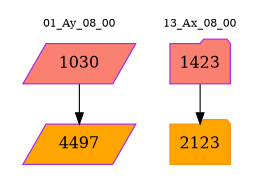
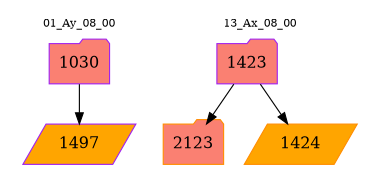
node "1030": shape parallelogram -> folder
node "4497": label "4497" -> "1497"
node "2123": fillcolor orange -> salmon
node "1424": added
